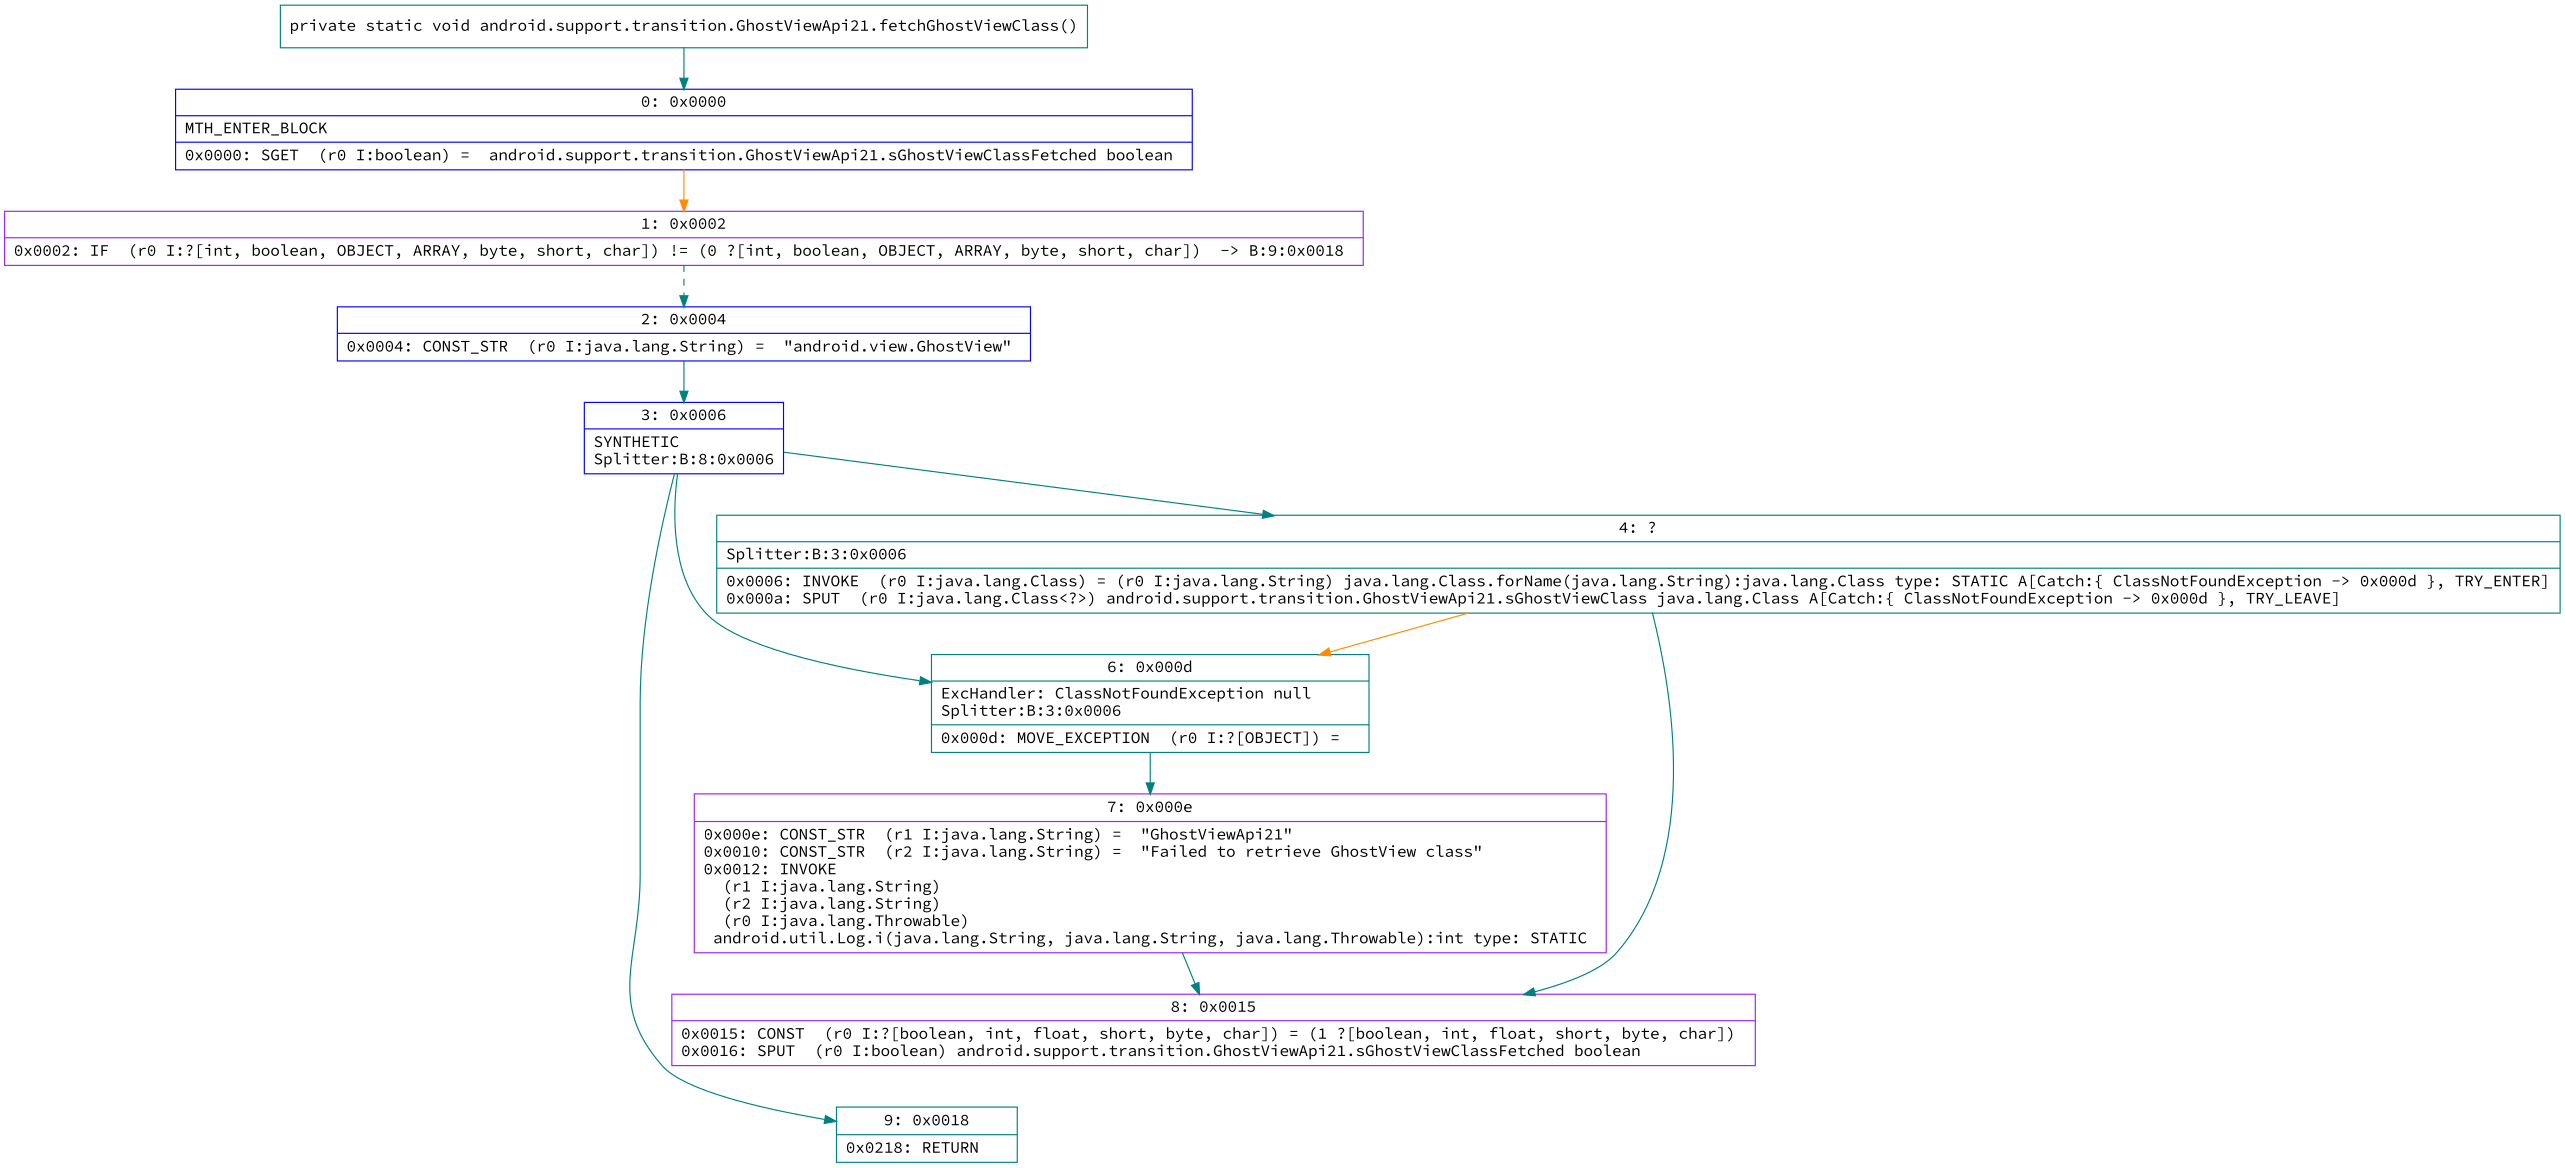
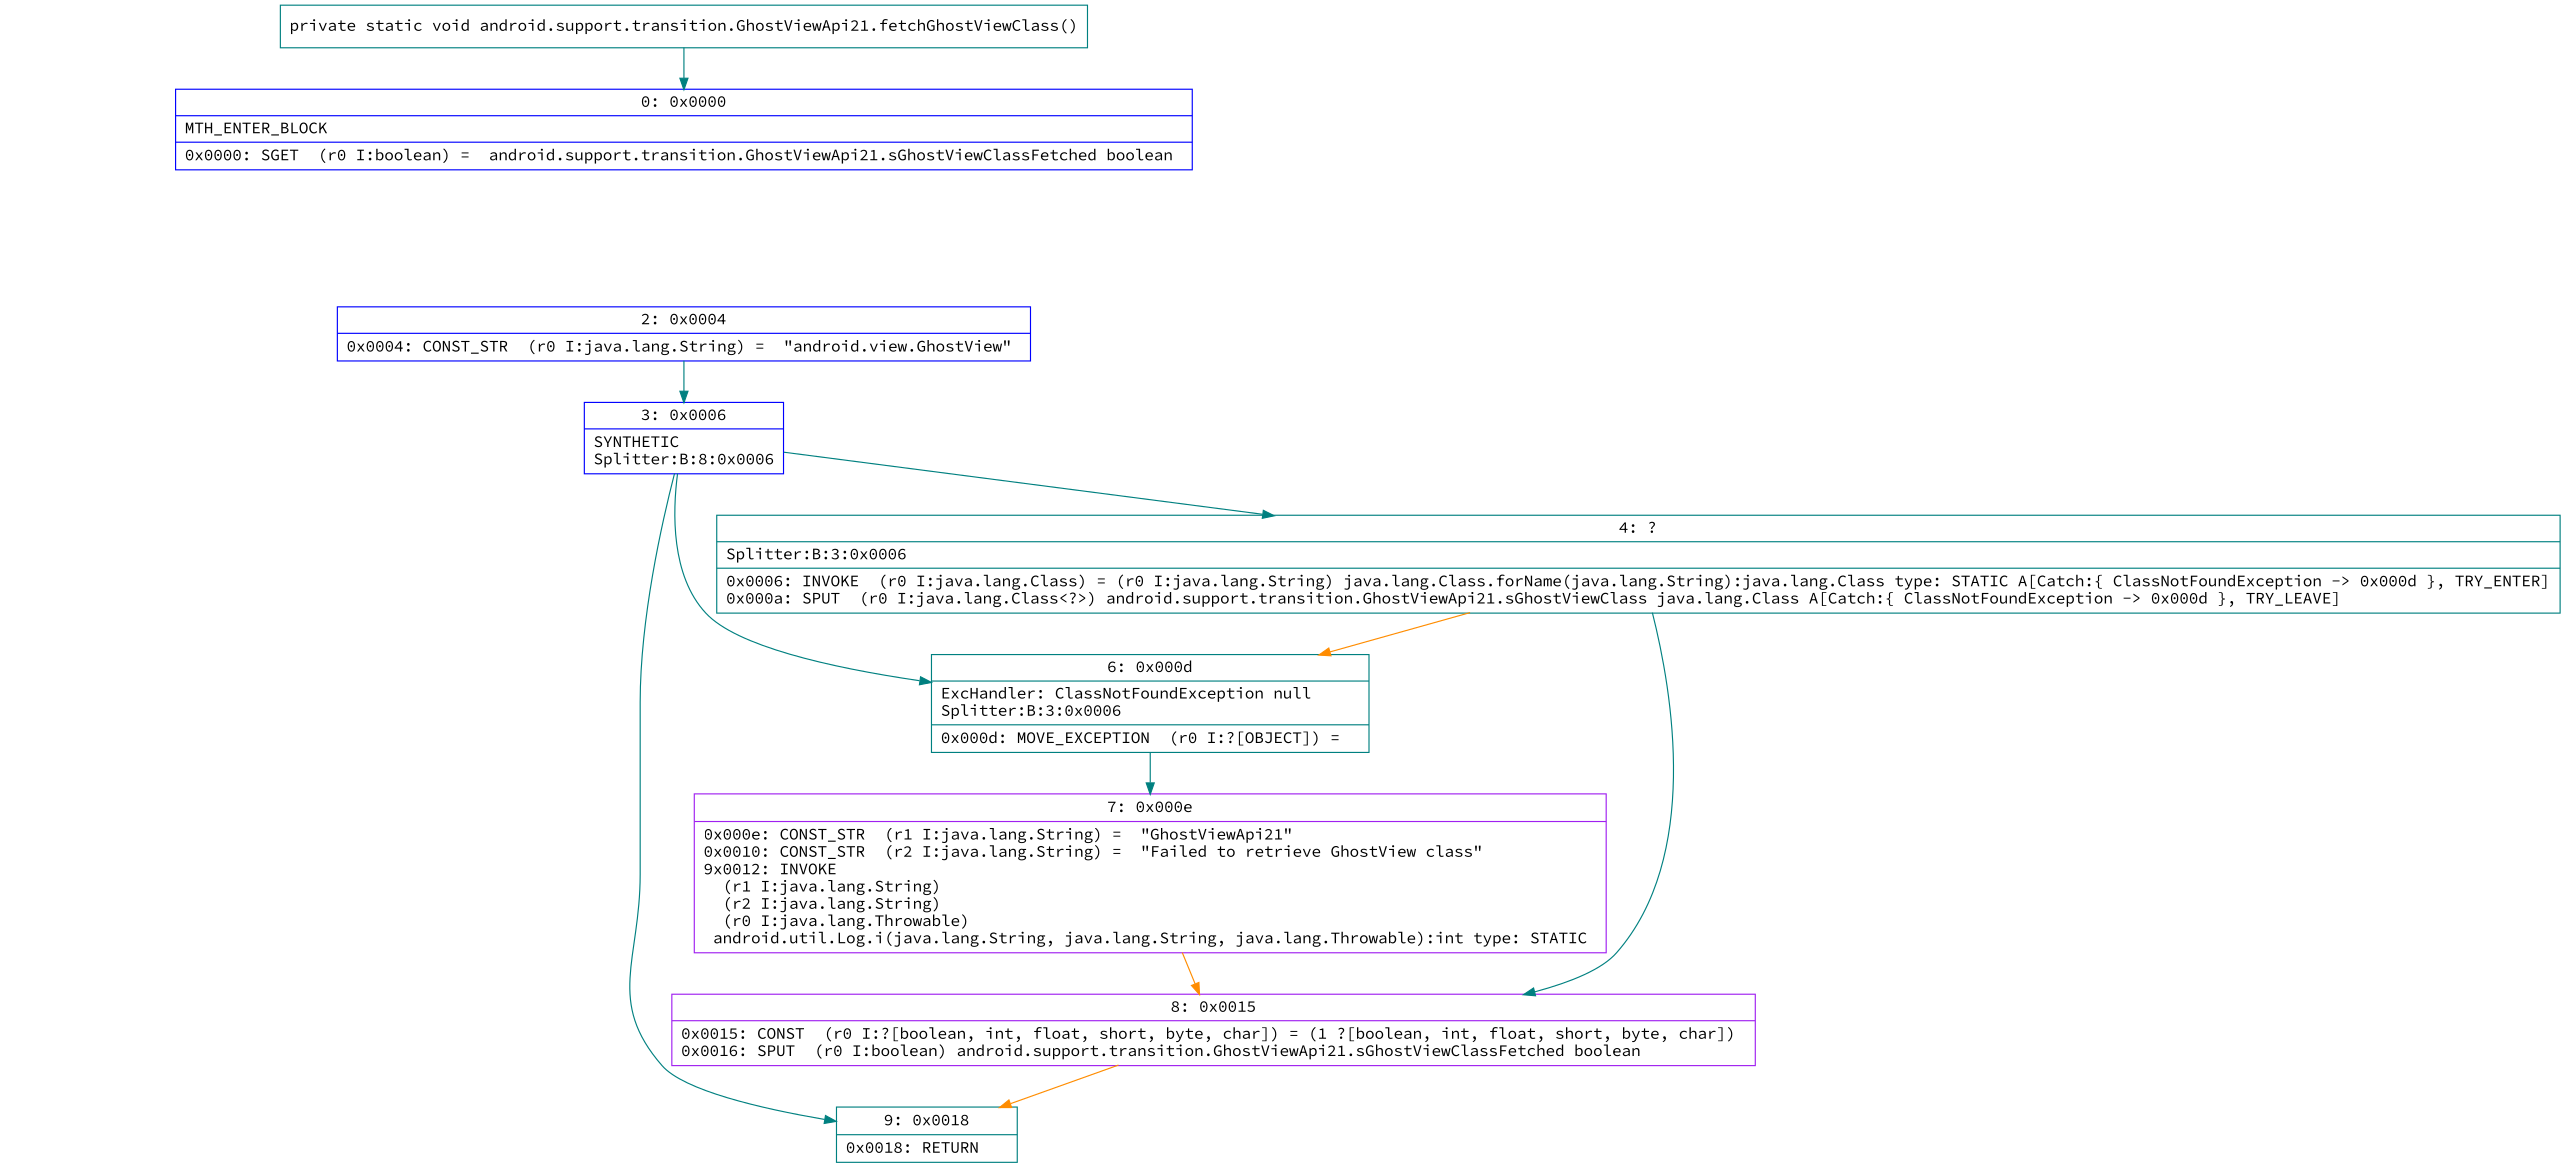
node "1: 0x0002": removed
node "7: 0x000e": text "0x0012: INVOKE" -> "9x0012: INVOKE"
edge "7: 0x000e" -> "8: 0x0015": color teal -> darkorange
edge "8: 0x0015" -> "9: 0x0018": added
node "9: 0x0018": text "0x0218: RETURN" -> "0x0018: RETURN"
